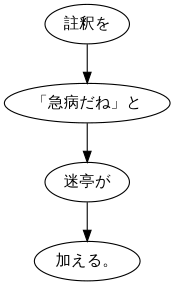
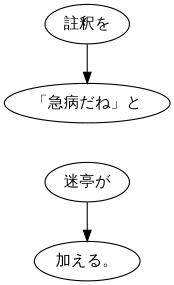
edge "「急病だね」と" -> "迷亭が": removed
